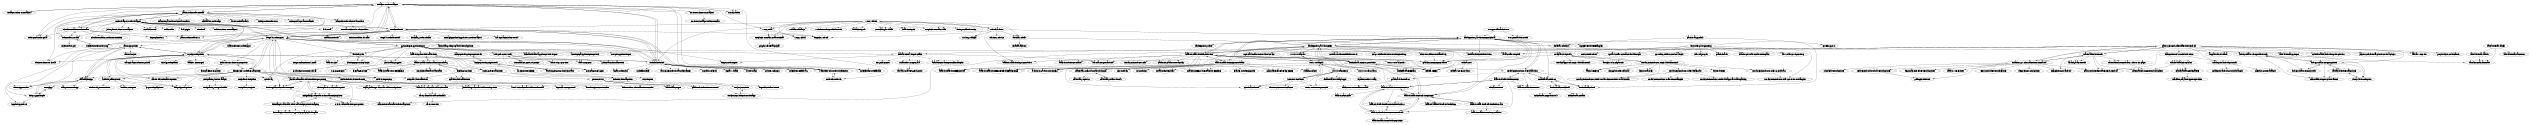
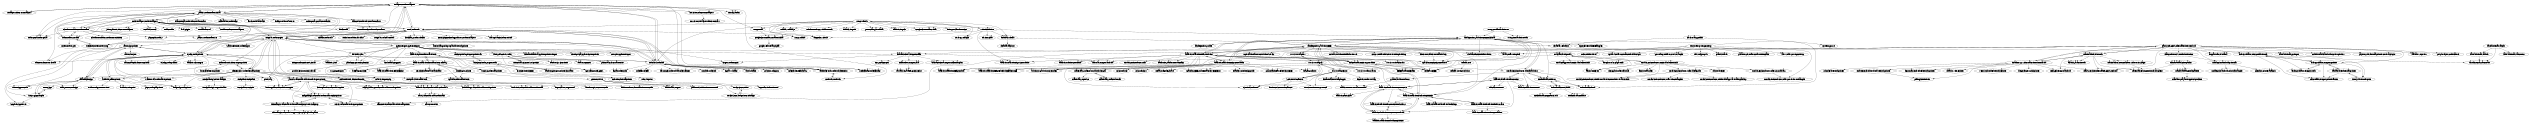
node "Blend/ref": label "Blend/ref" -> "TooTallNate/ref"
node "edwinm/WebUSB": label "edwinm/WebUSB" -> "edwinm/Chat"
